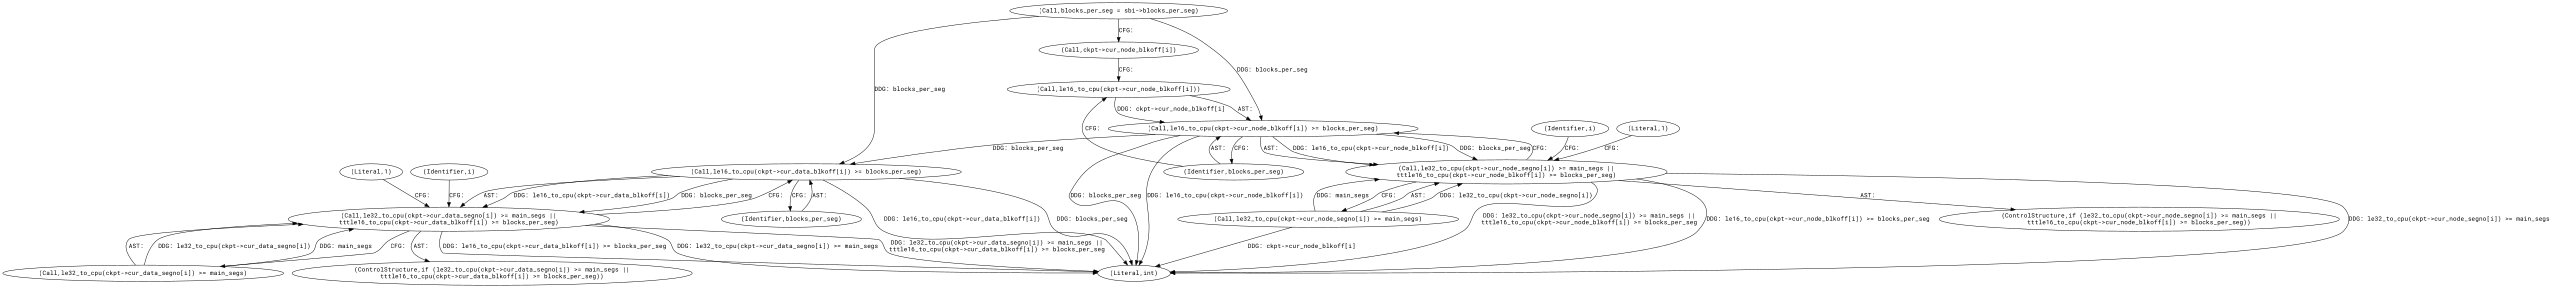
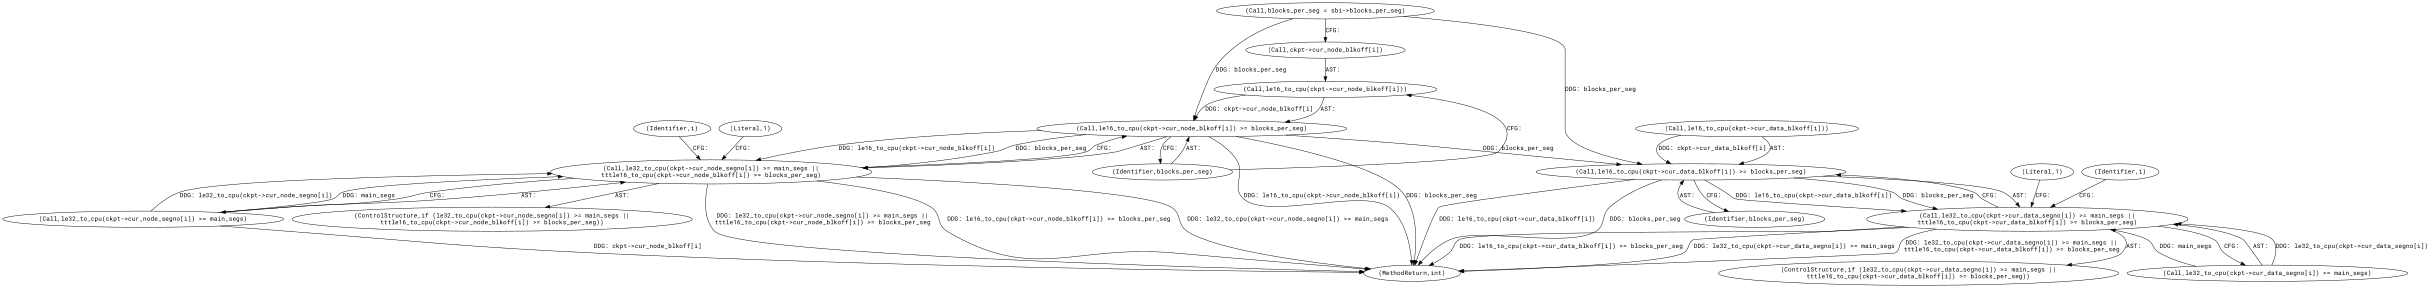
edge "(Call,ckpt->cur_node_blkoff[i])" -> "(Call,le16_to_cpu(ckpt->cur_node_blkoff[i]))": label "CFG: " -> "AST: "
node "(Call,le16_to_cpu(ckpt->cur_data_blkoff[i]))": added
node "(Literal,int)": label "(Literal,int)" -> "(MethodReturn,int)"
